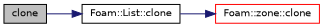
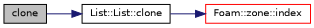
node "Foam::List::clone": label "Foam::List::clone" -> "List::List::clone"
node "Foam::zone::clone": label "Foam::zone::clone" -> "Foam::zone::index"
